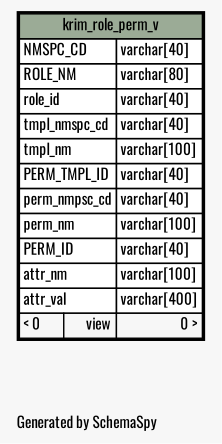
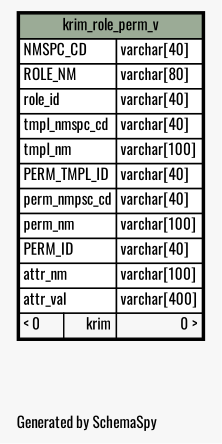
node "krim_role_perm_v": text "view" -> "krim"
